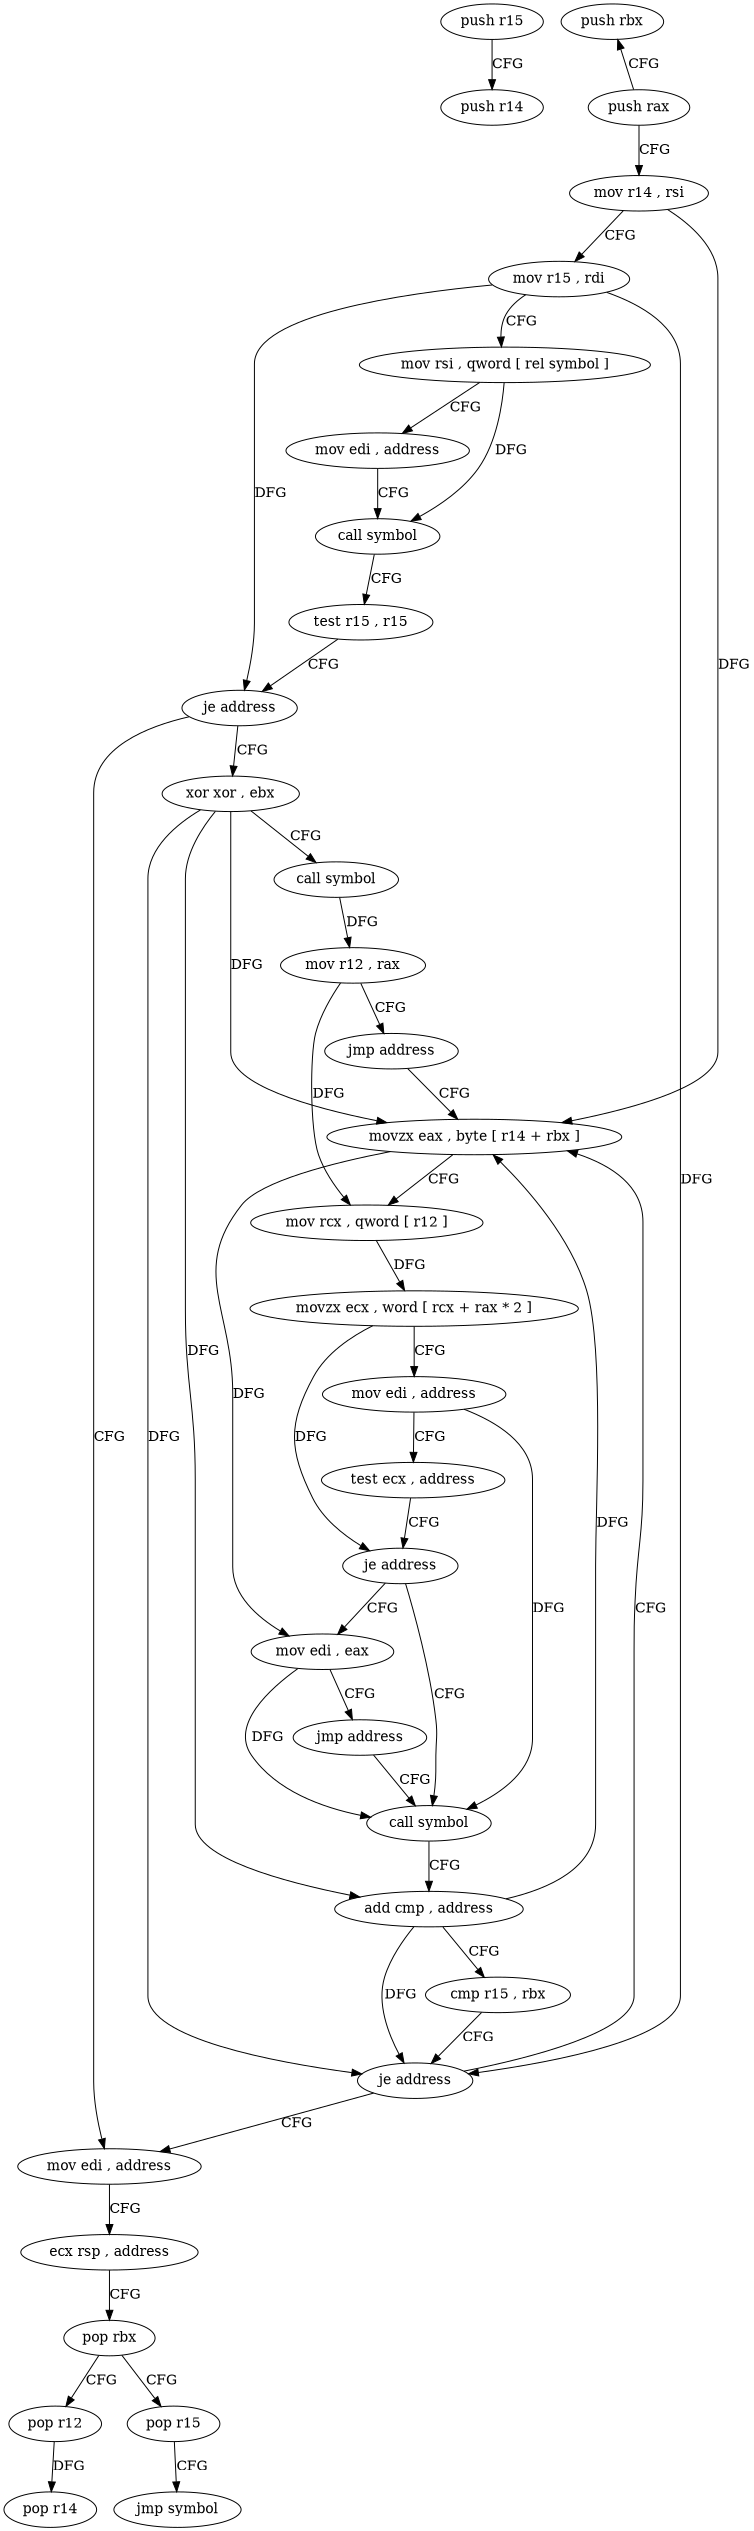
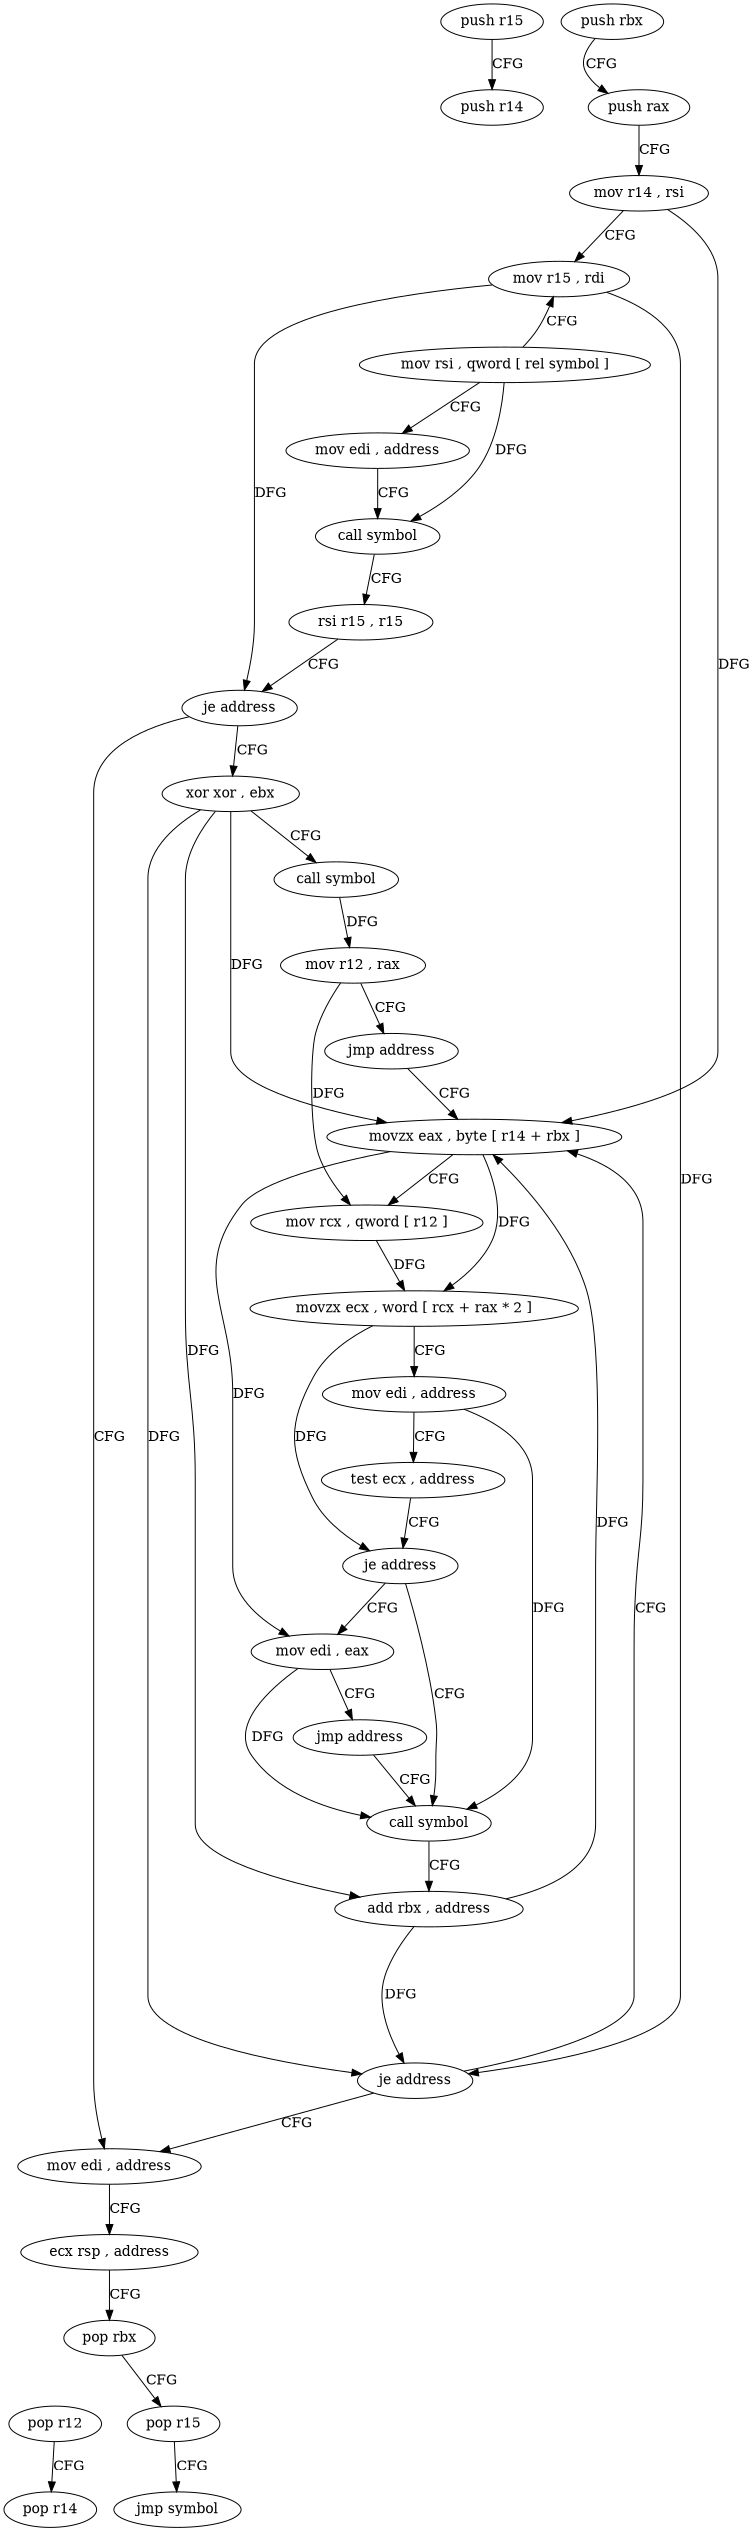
edge "push rax" -> "push rbx": reversed
edge "mov r15 , rdi" -> "mov rsi , qword [ rel symbol ]": reversed
node "test r15 , r15": label "test r15 , r15" -> "rsi r15 , r15"
edge "movzx eax , byte [ r14 + rbx ]" -> "movzx ecx , word [ rcx + rax * 2 ]": added, label "DFG"
node "add cmp , address": label "add cmp , address" -> "add rbx , address"
node "cmp r15 , rbx": removed
edge "pop rbx" -> "pop r12": removed, label "CFG"
edge "pop r12" -> "pop r14": label "DFG" -> "CFG"
